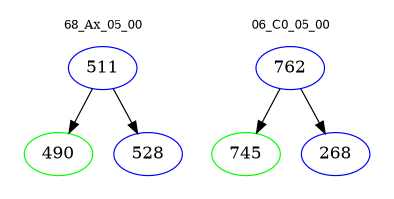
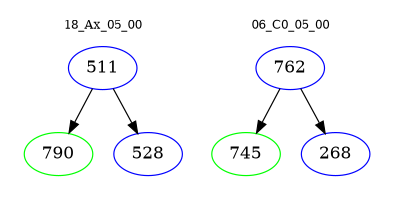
cluster "68_Ax_05_00": label "68_Ax_05_00" -> "18_Ax_05_00"
node "490": label "490" -> "790"
